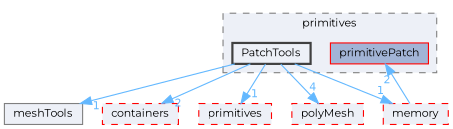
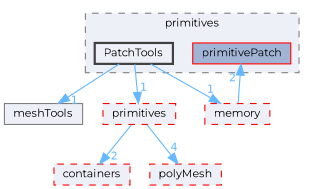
edge "PatchTools" -> "polyMesh": now "primitives" -> "polyMesh"
edge "PatchTools" -> "containers": now "primitives" -> "containers"
